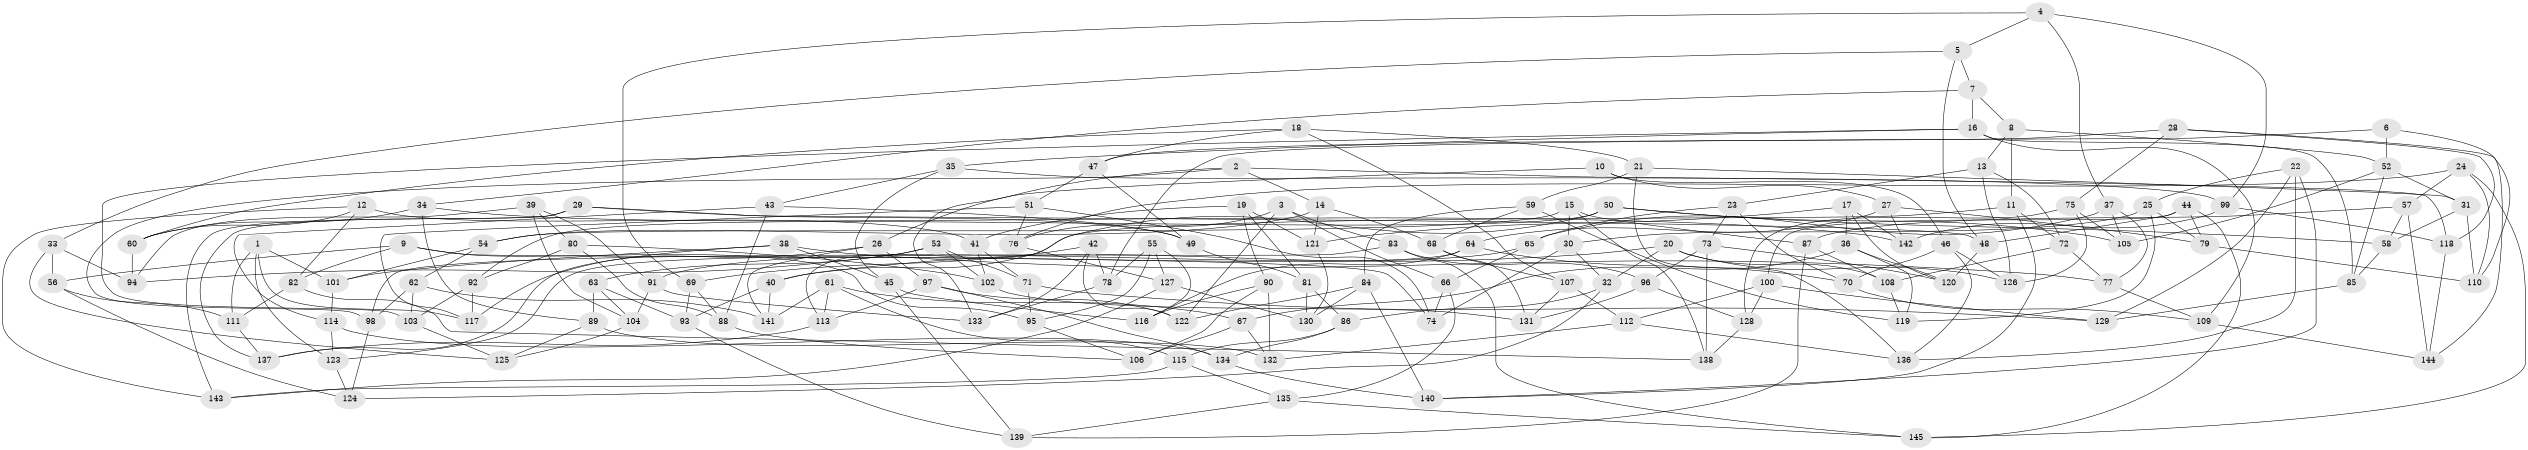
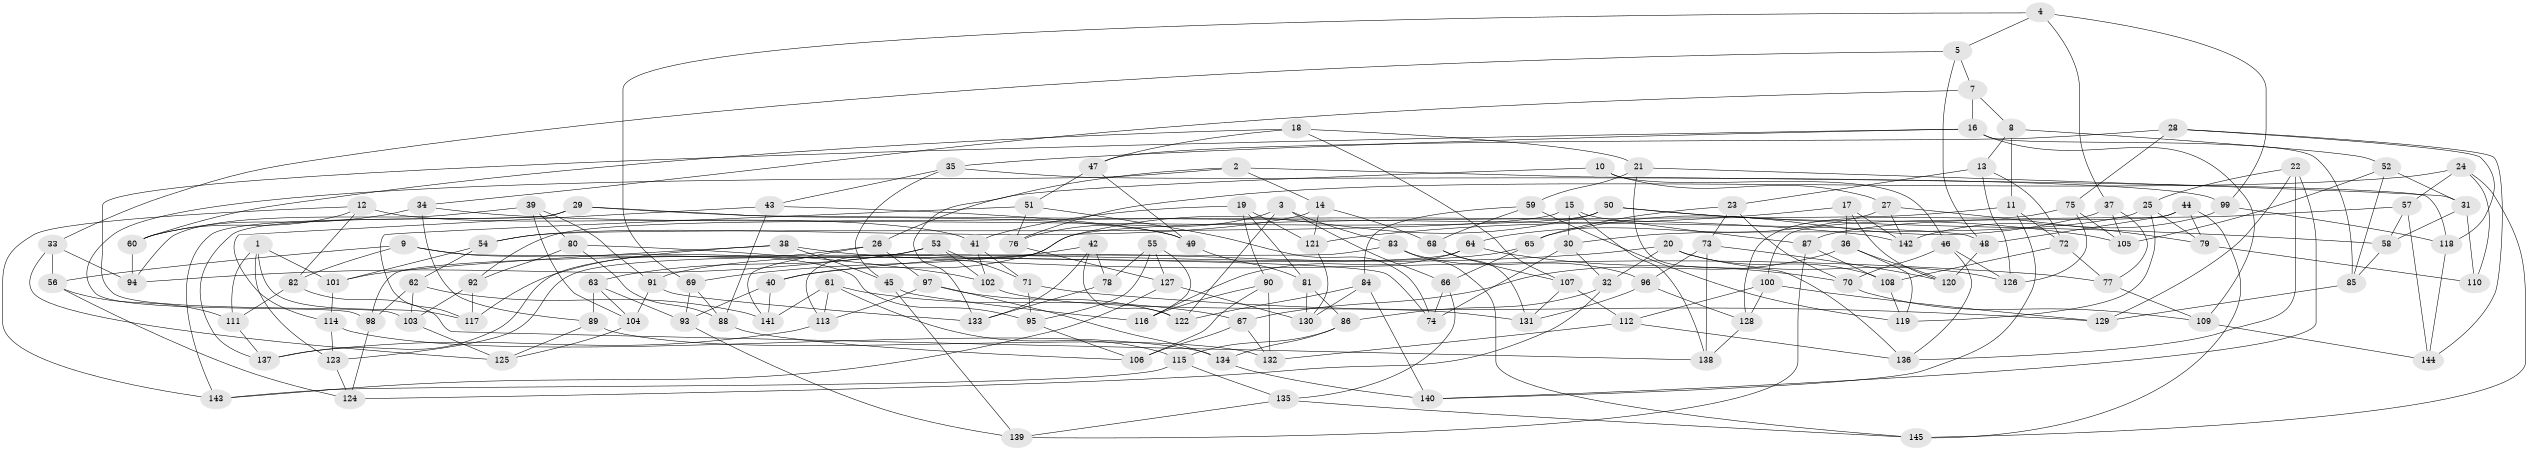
node "6": removed
